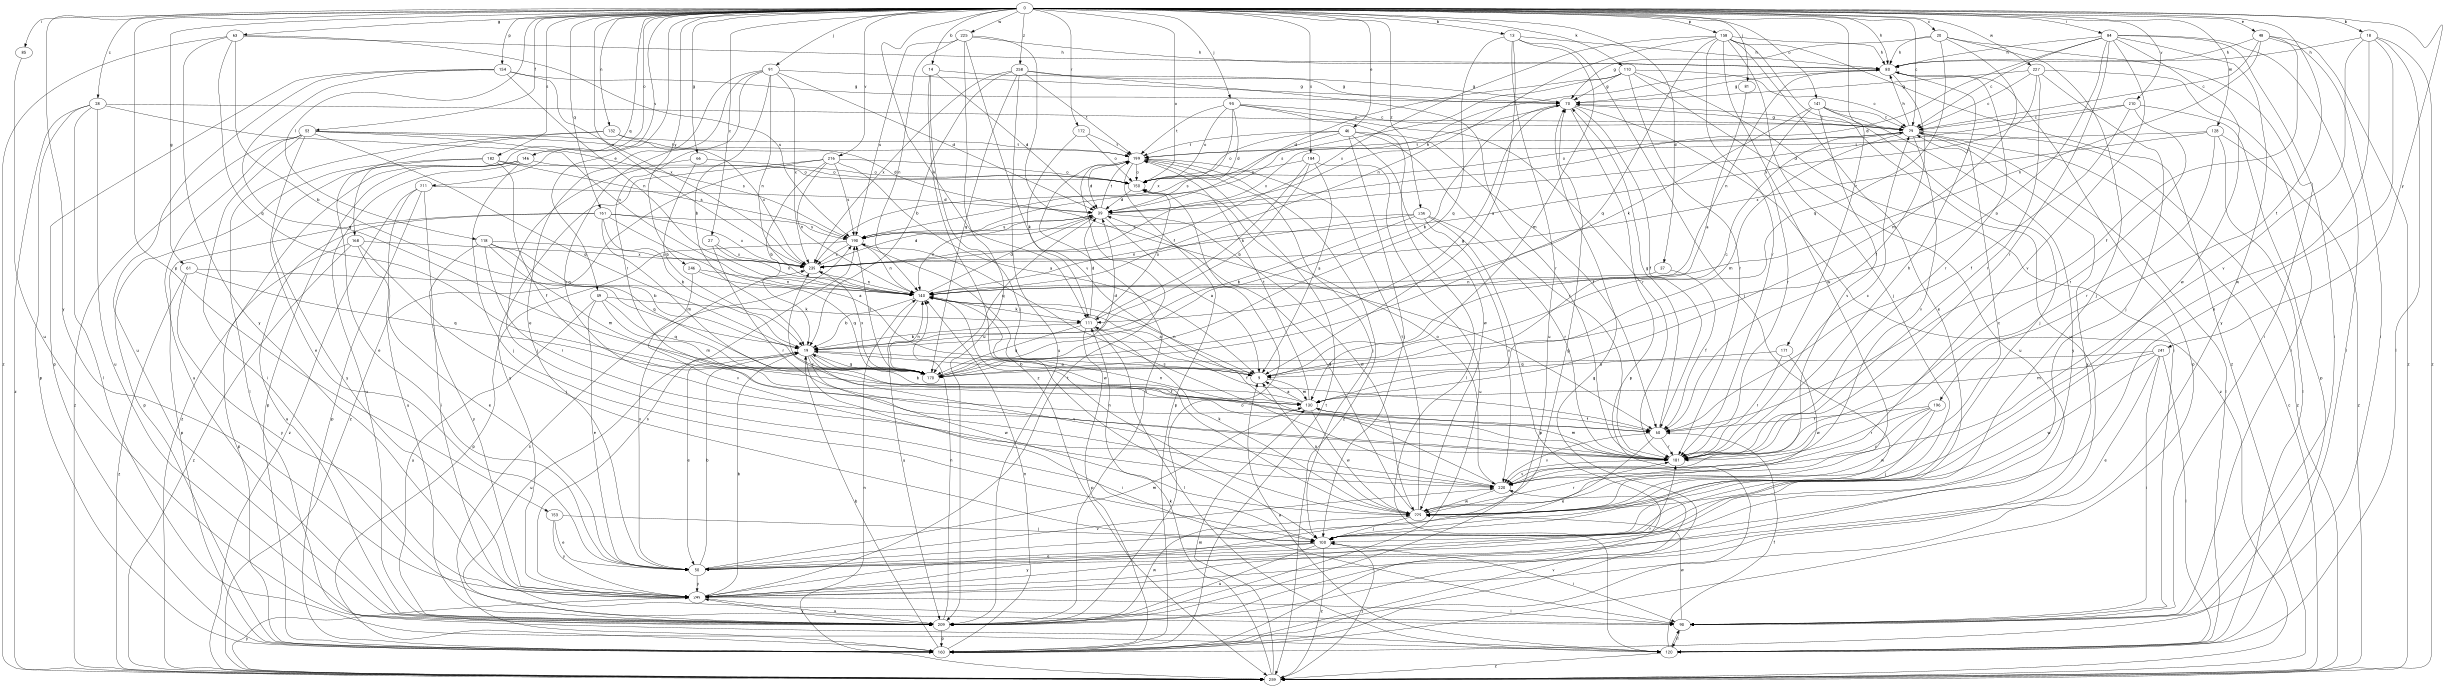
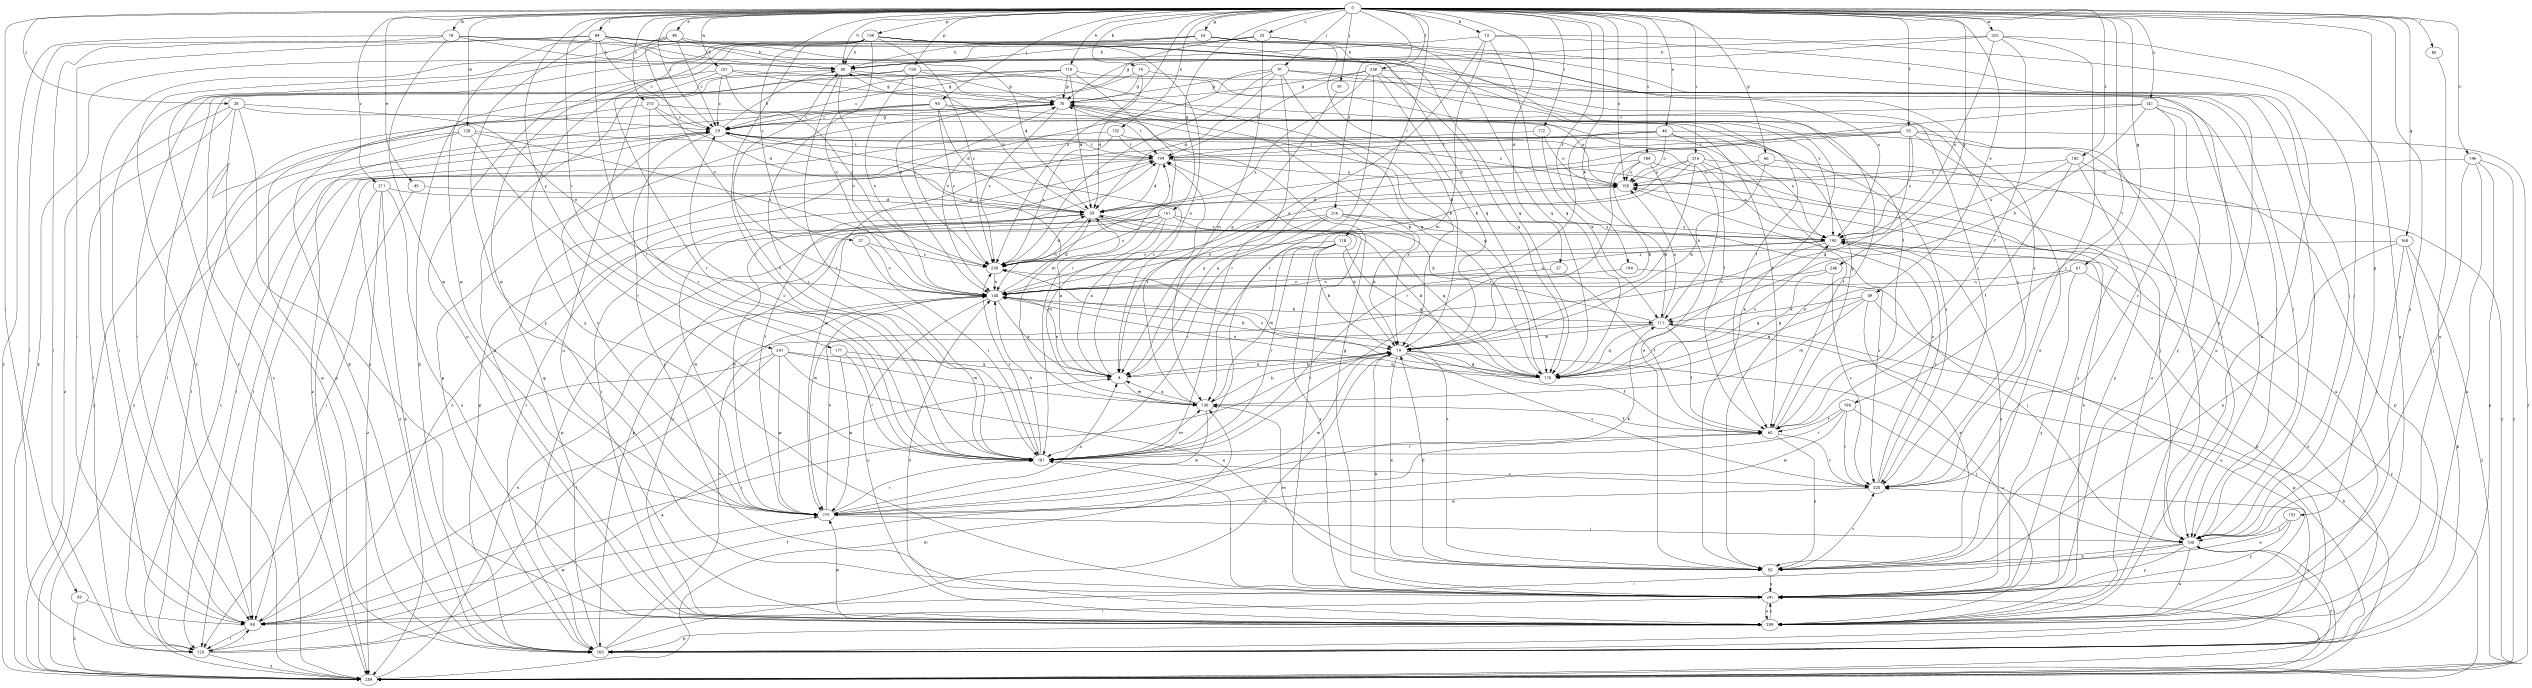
node "45": added
edge "90" -> "150": added, label "o"
node "194": added
node "89": added
